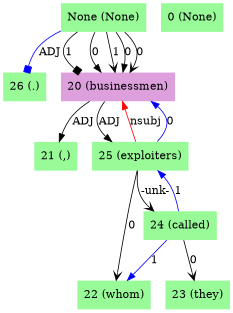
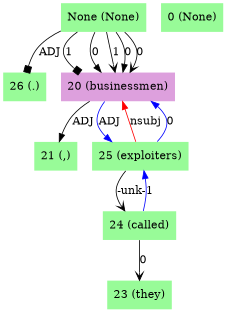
edge "None (None)" -> "26 (.)": color blue -> black
edge "20 (businessmen)" -> "25 (exploiters)": color black -> blue
node "22 (whom)": removed
